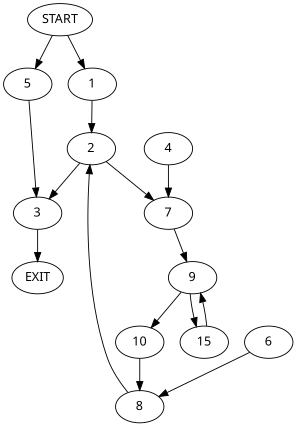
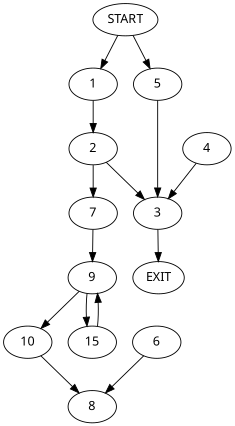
edge "4" -> "7": now "4" -> "3"
edge "8" -> "2": removed
